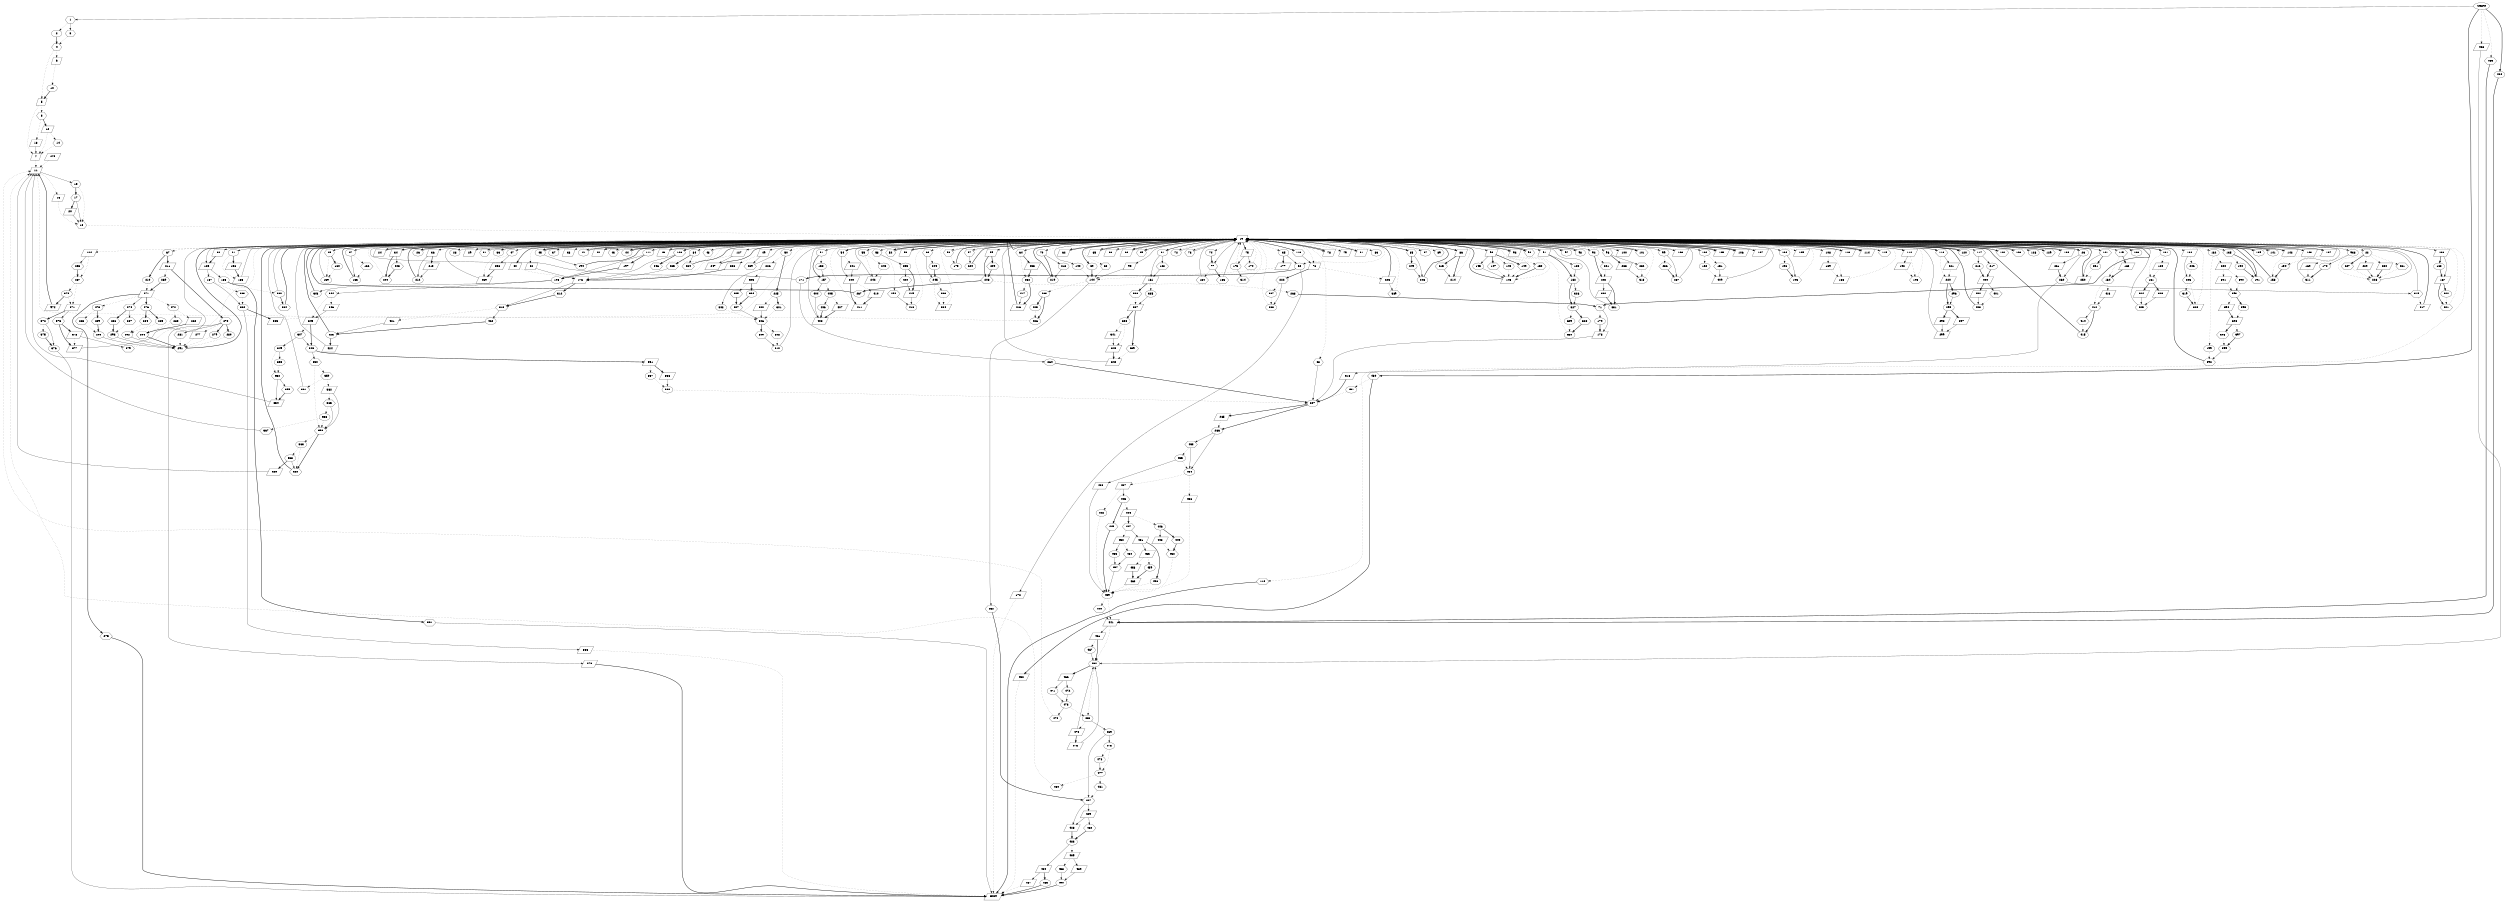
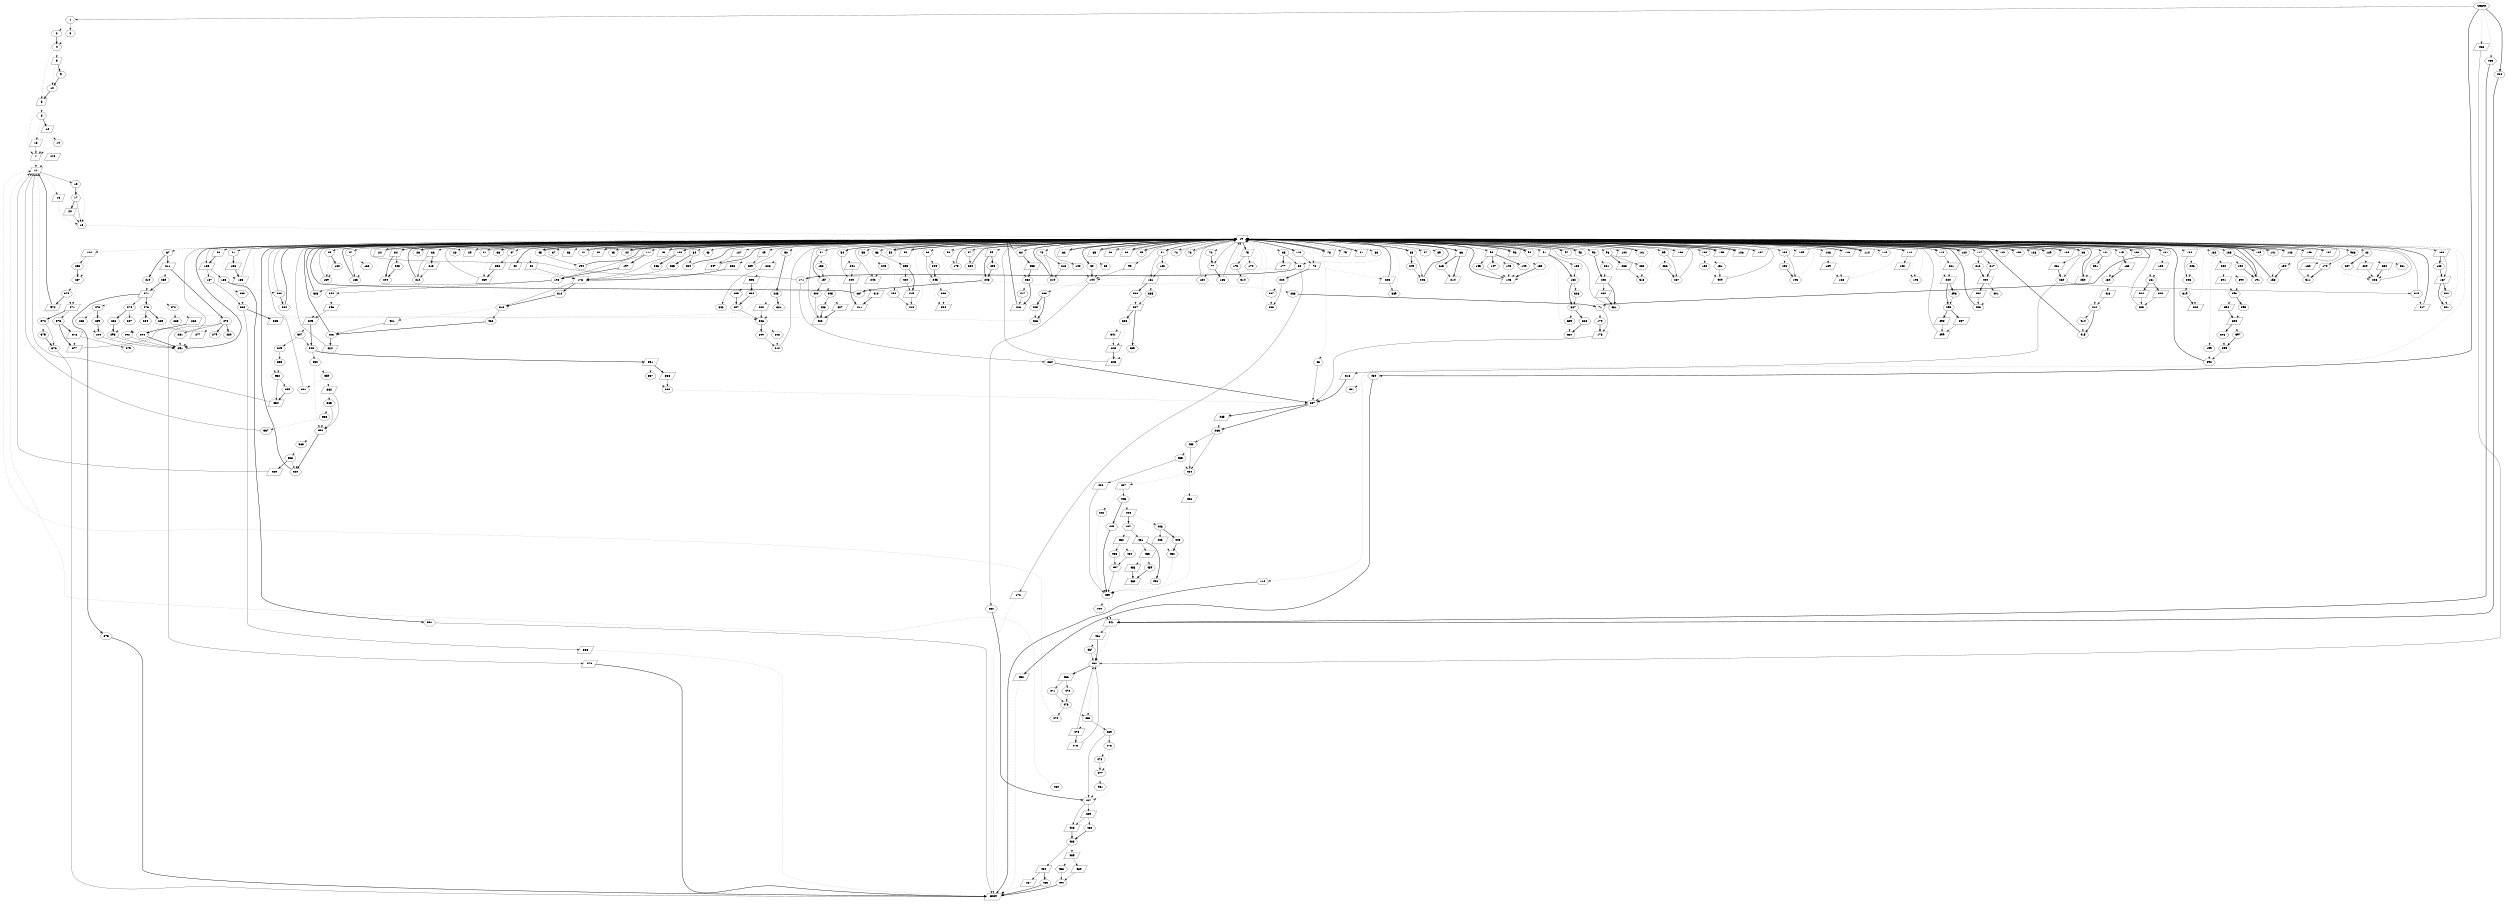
node "9": added
edge "70" -> "219": style bold -> solid
edge "477" -> "480": now "477" -> "427"
